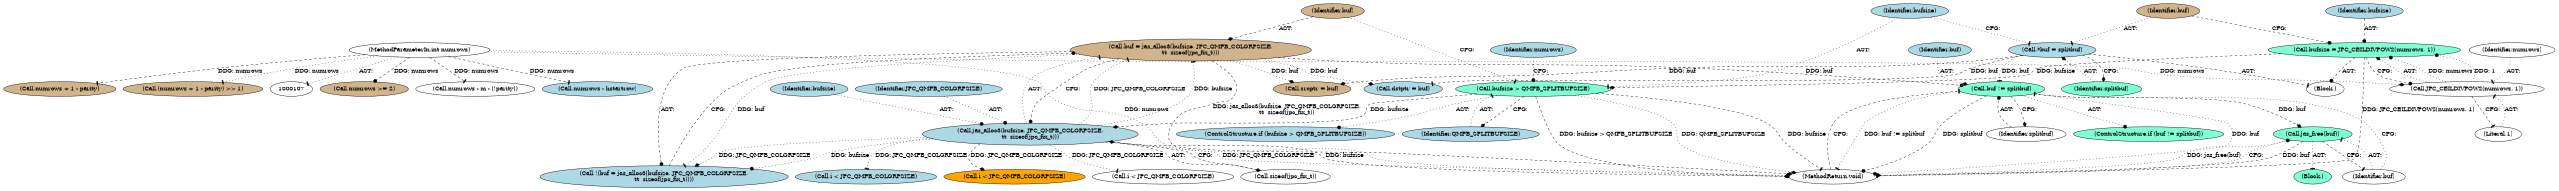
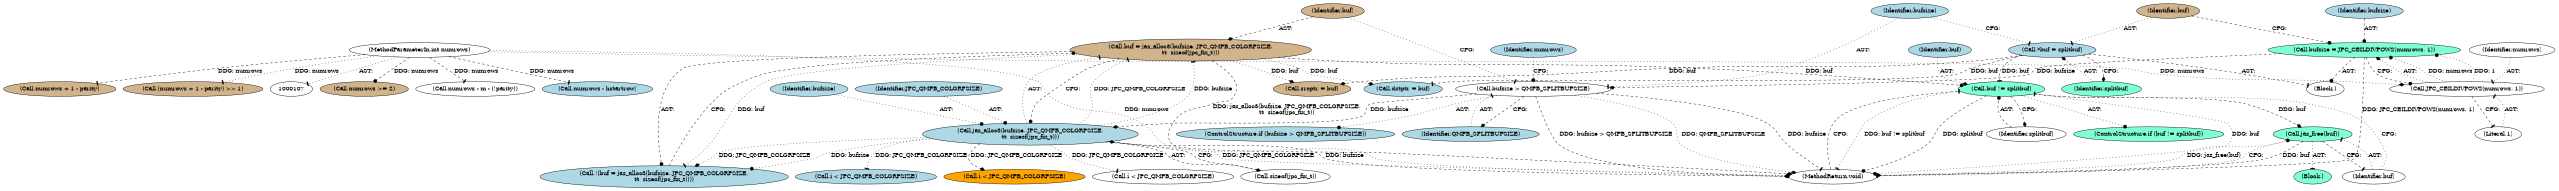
edge "(Call,*buf = splitbuf)" -> "(Call,buf != splitbuf)": style dotted -> dashed
node "(Call,bufsize > QMFB_SPLITBUFSIZE)": fillcolor aquamarine -> white
